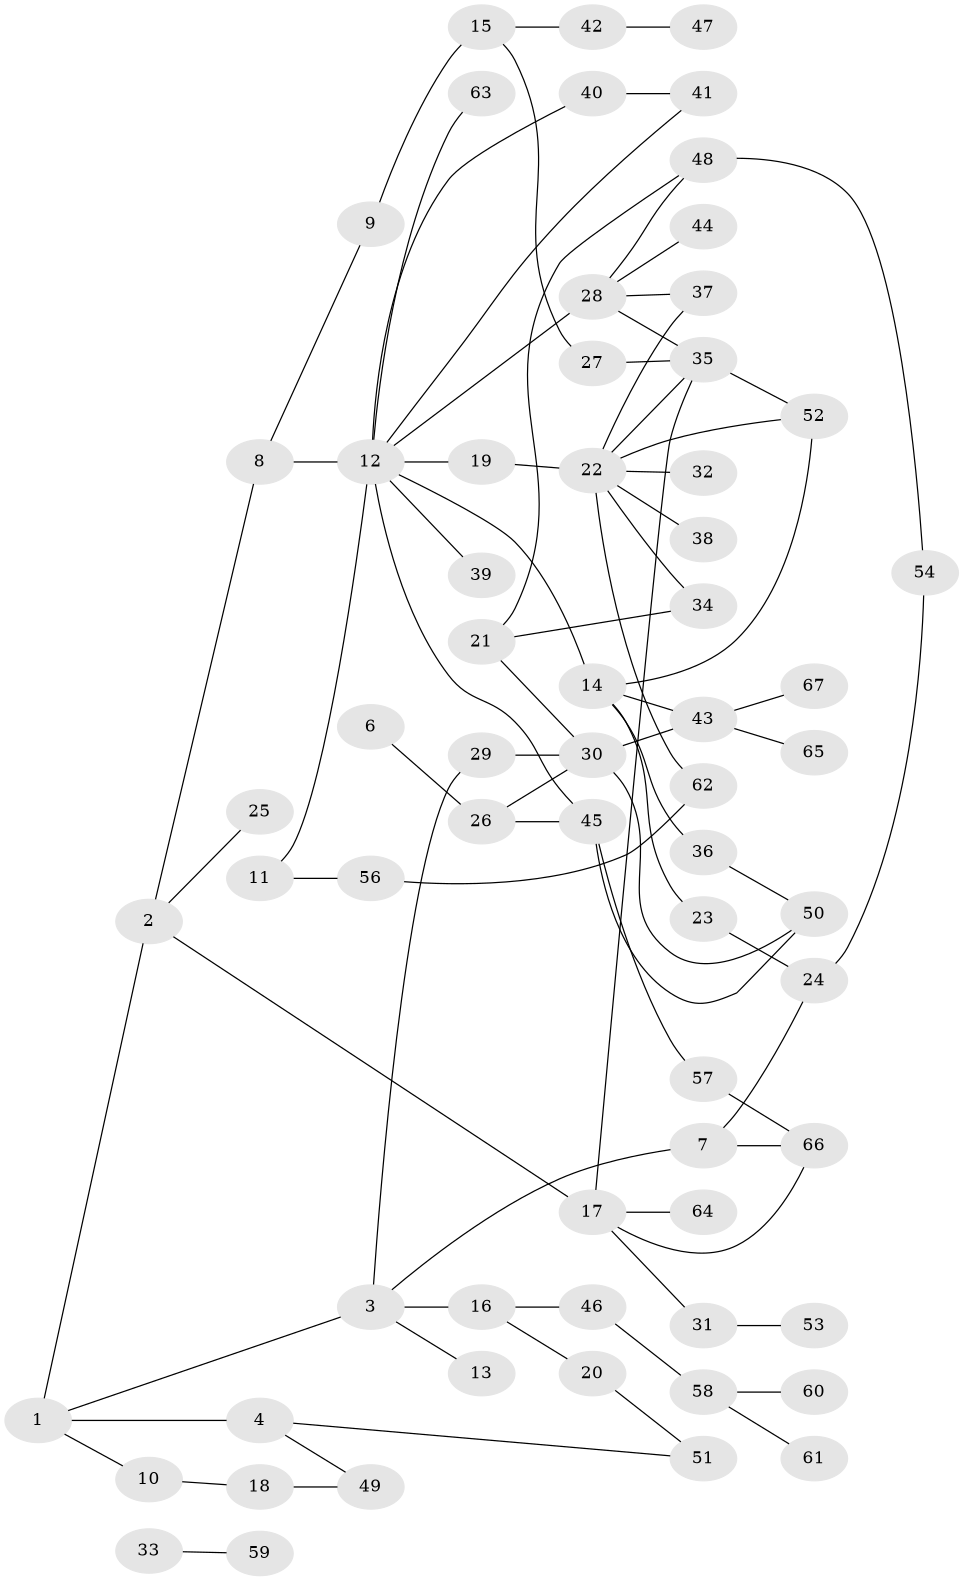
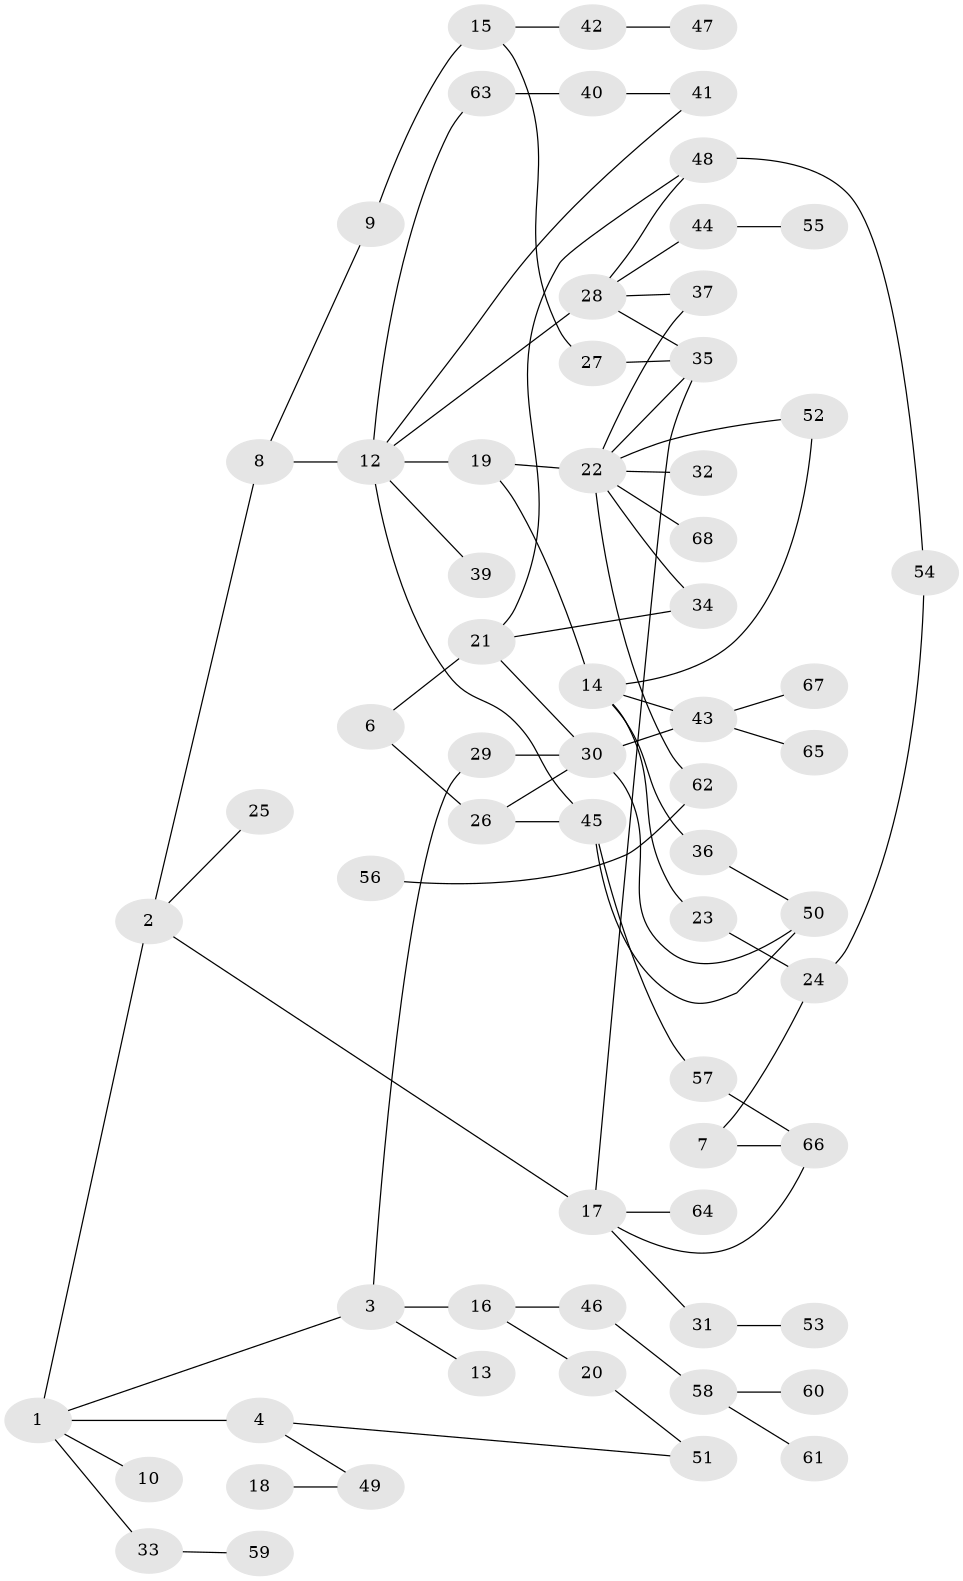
edge "40" -- "12": now "40" -- "63"
node "55": added
edge "35" -- "52": removed
node "38": label "38" -> "68"
edge "12" -- "14": now "19" -- "14"
edge "21" -- "6": added
node "11": removed
edge "7" -- "3": removed
edge "10" -- "18": removed
edge "1" -- "33": added
